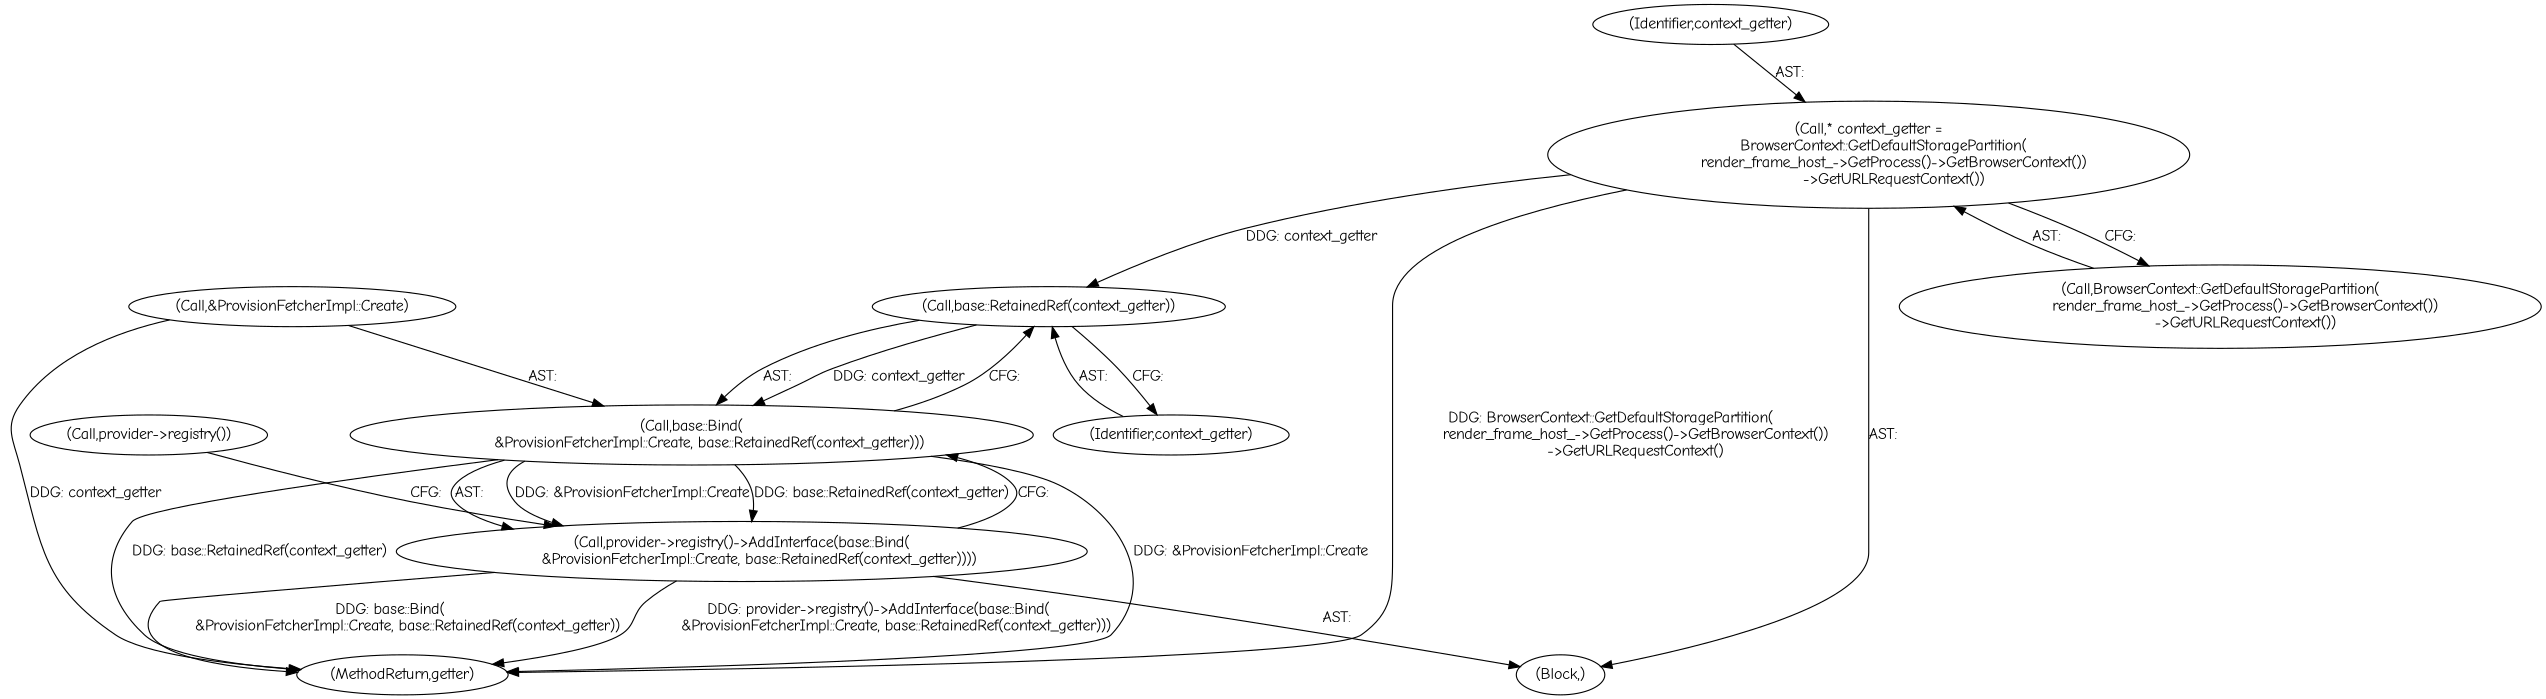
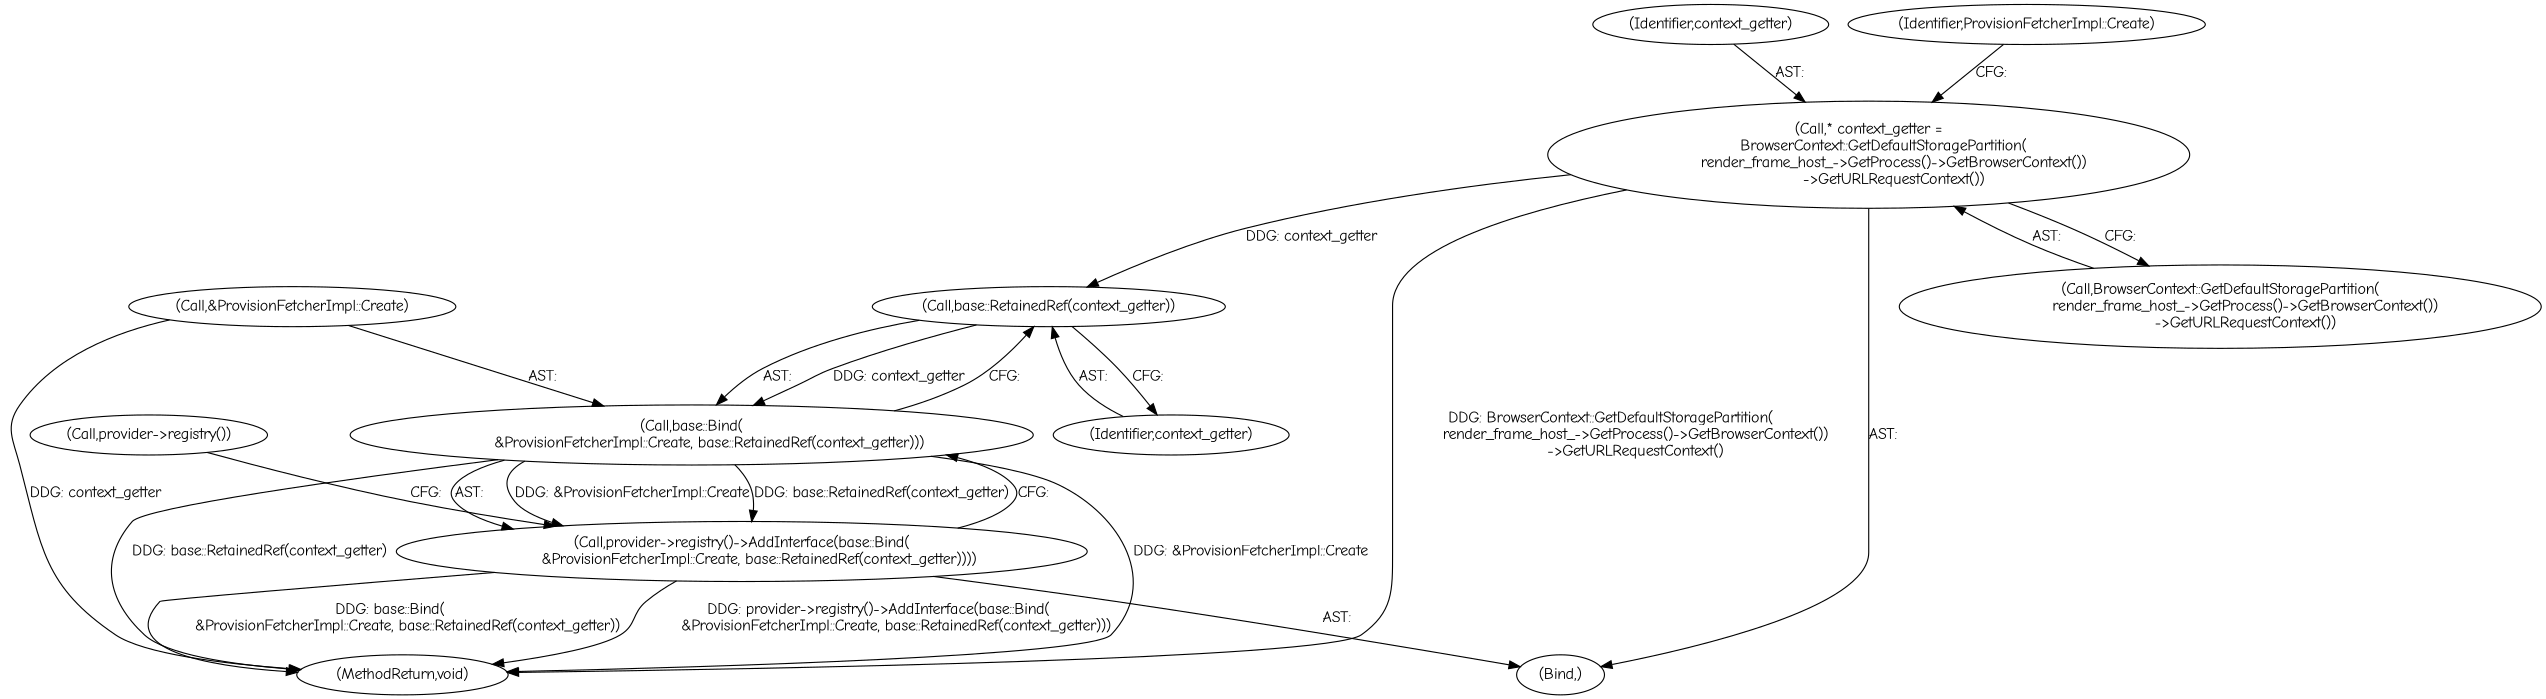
node "(Identifier,ProvisionFetcherImpl::Create)": added
node "(MethodReturn,getter)": label "(MethodReturn,getter)" -> "(MethodReturn,void)"
node "(Block,)": label "(Block,)" -> "(Bind,)"
